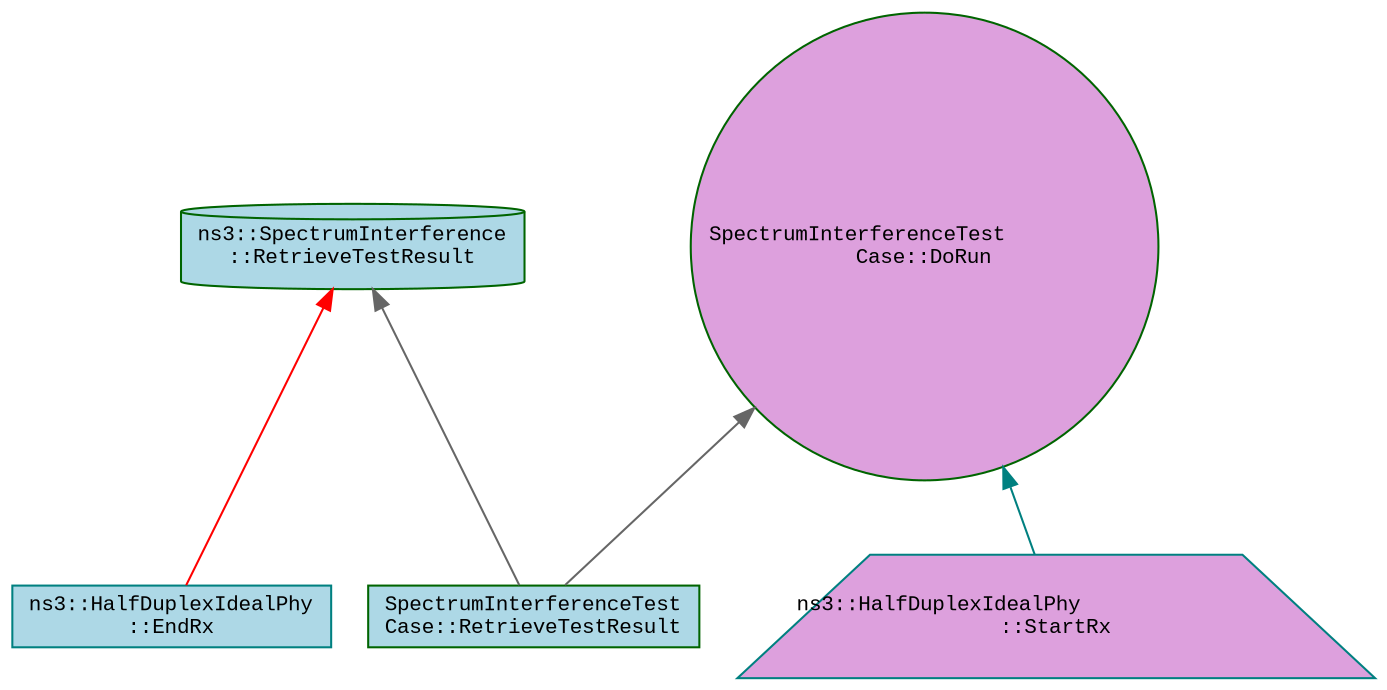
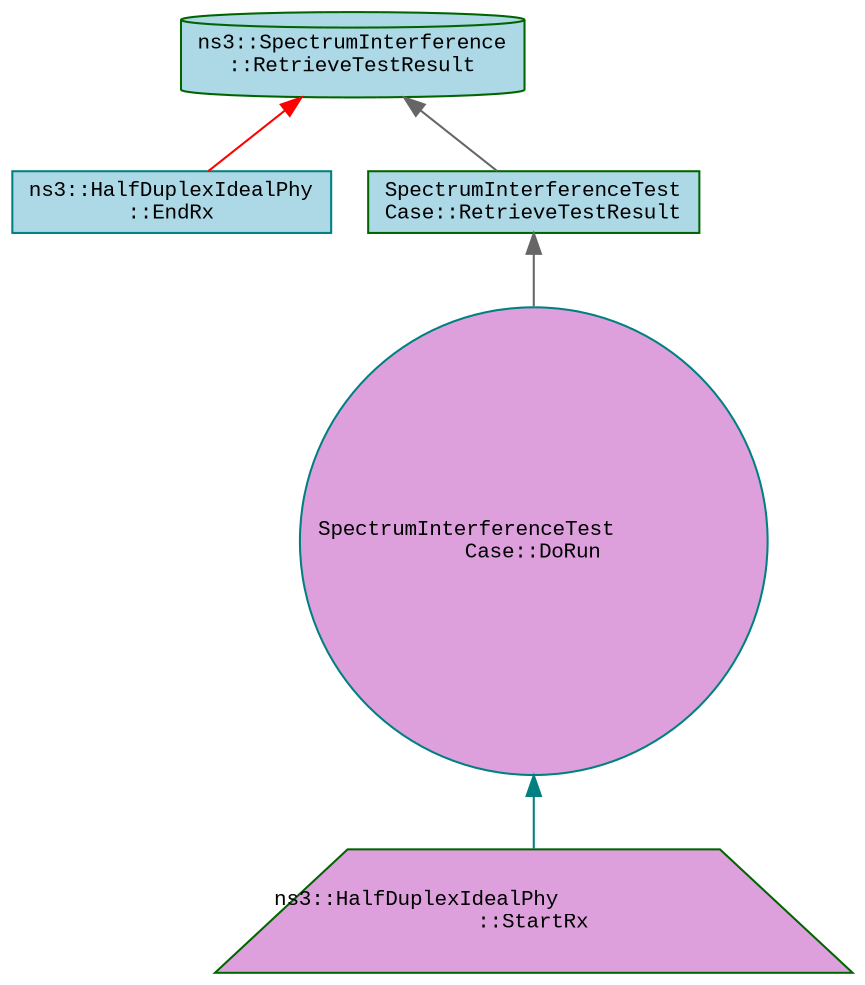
node "SpectrumInterferenceTest Case::DoRun": color darkgreen -> teal
edge "SpectrumInterferenceTest Case::RetrieveTestResult" -> "SpectrumInterferenceTest Case::DoRun": reversed
node "ns3::HalfDuplexIdealPhy ::StartRx": color teal -> darkgreen
